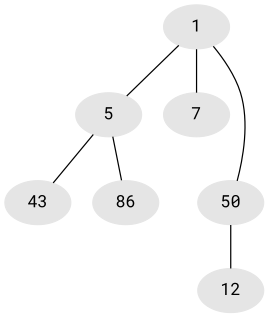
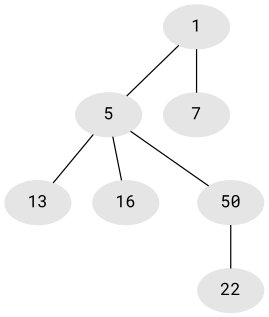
edge "1" -- "50": now "5" -- "50"
node "43": label "43" -> "13"
node "86": label "86" -> "16"
node "12": label "12" -> "22"
